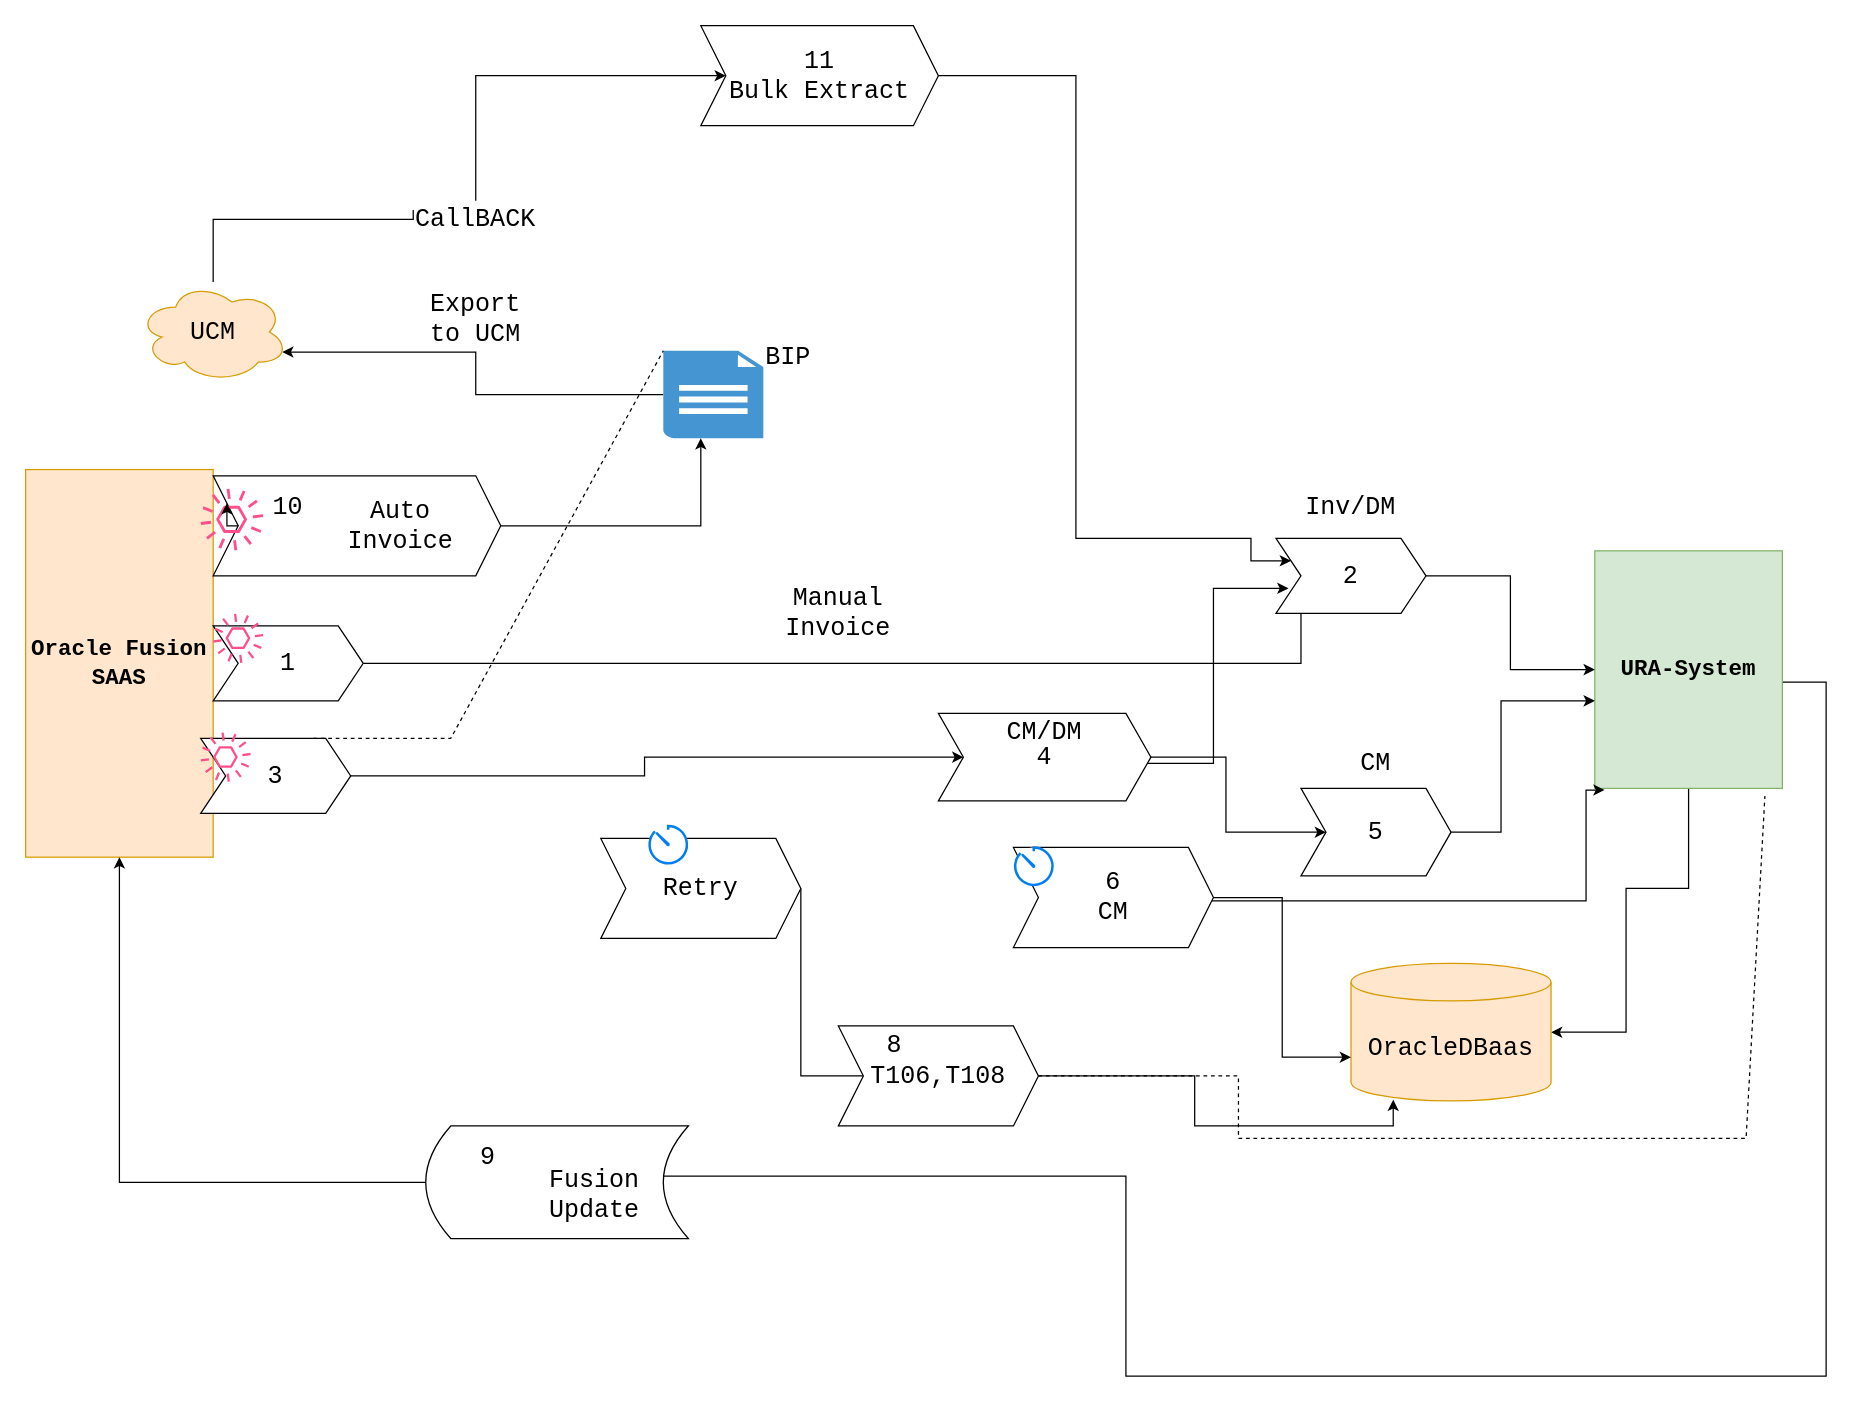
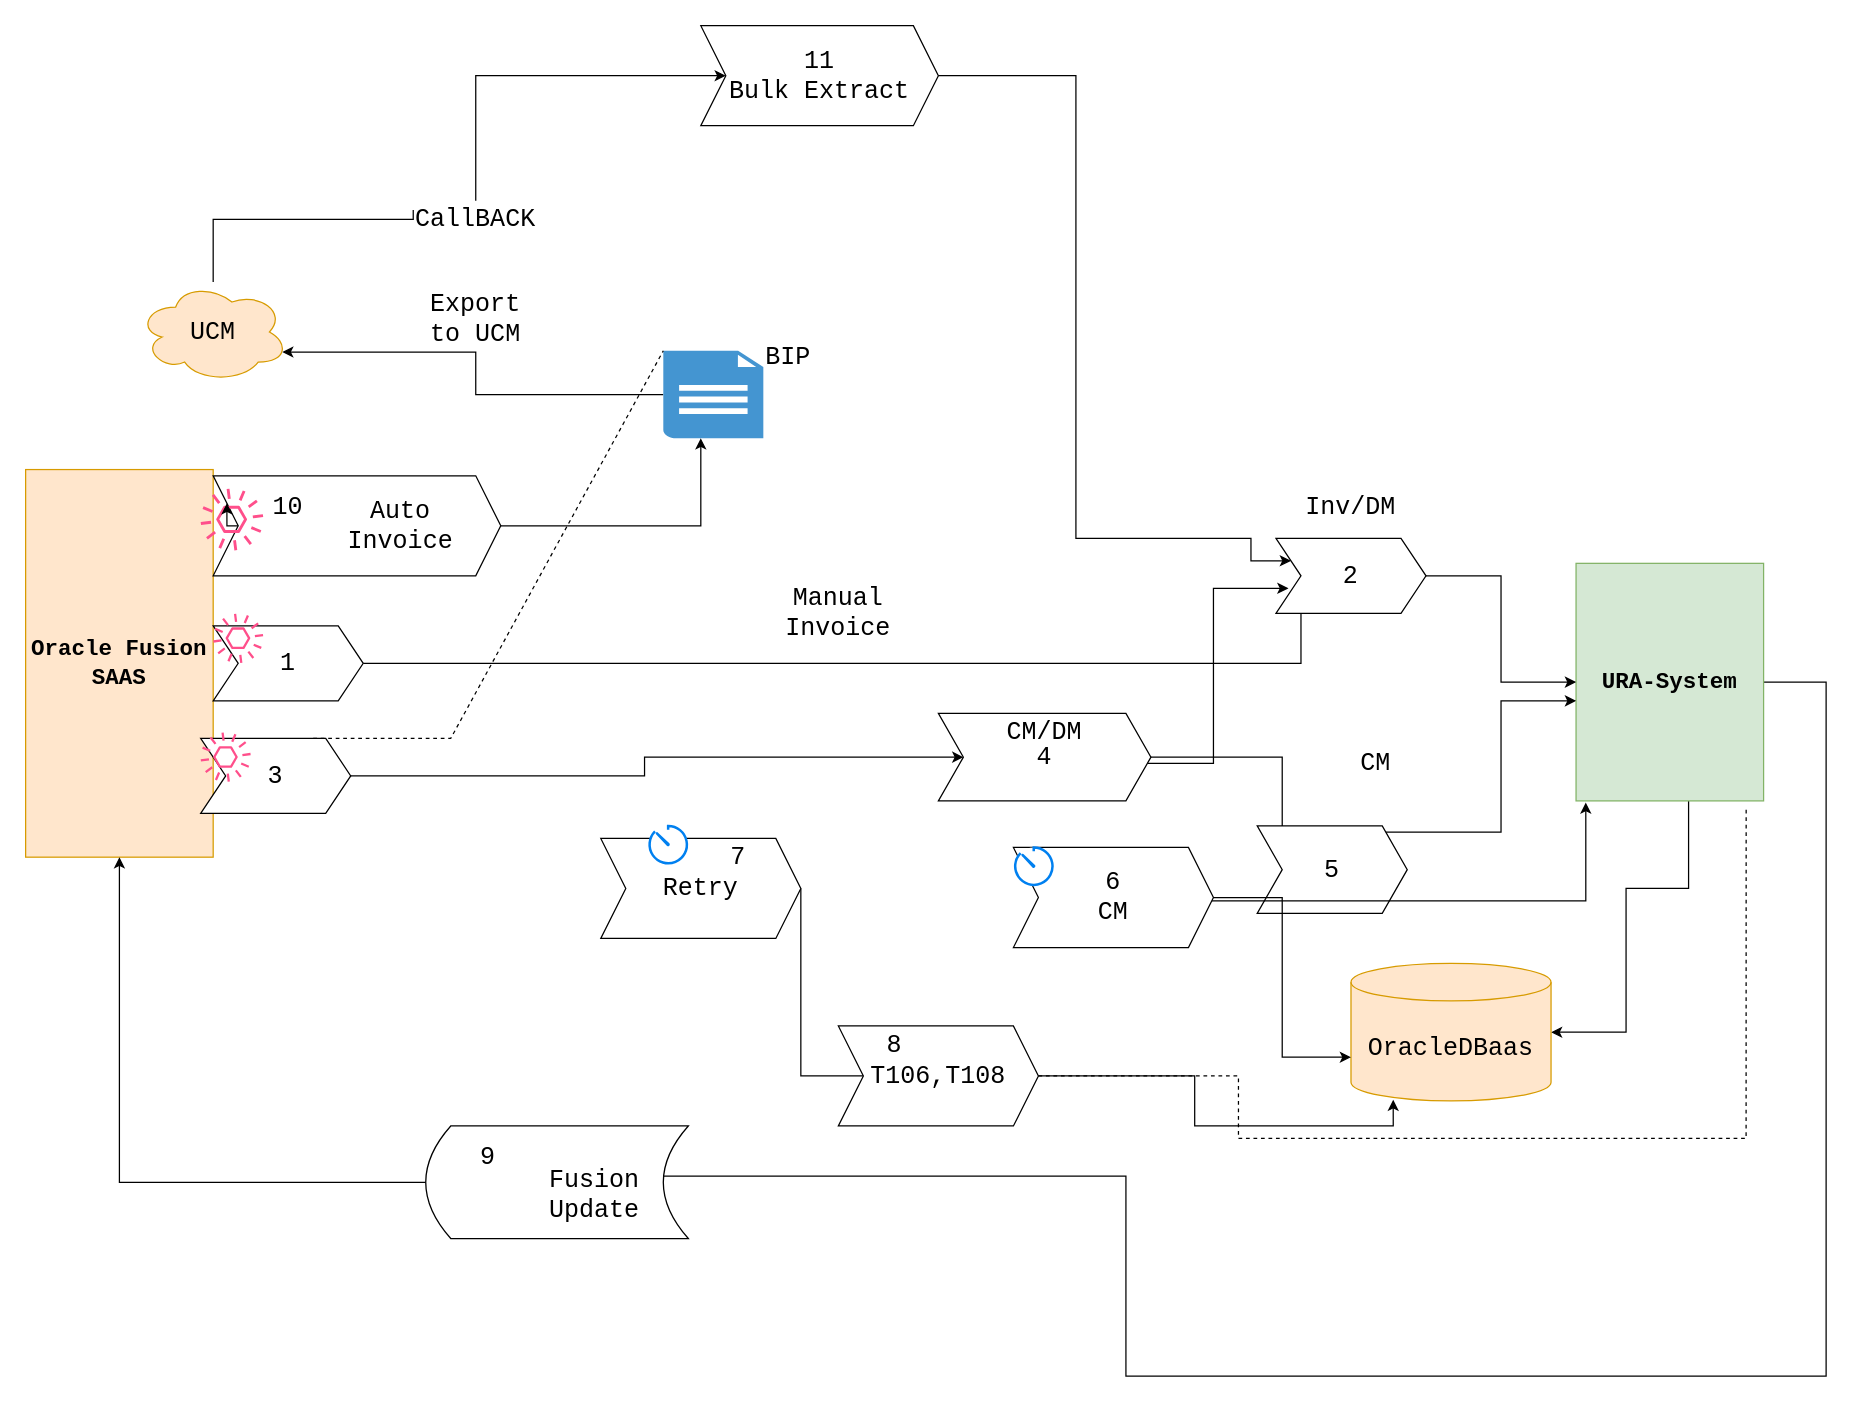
node "URA-System": moved (1688, 669) -> (1669, 682)
node "5": moved (1376, 832) -> (1332, 869)
node "7": added
